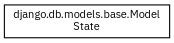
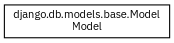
node "django.db.models.base.Model State": label "django.db.models.base.Model State" -> "django.db.models.base.Model Model"
